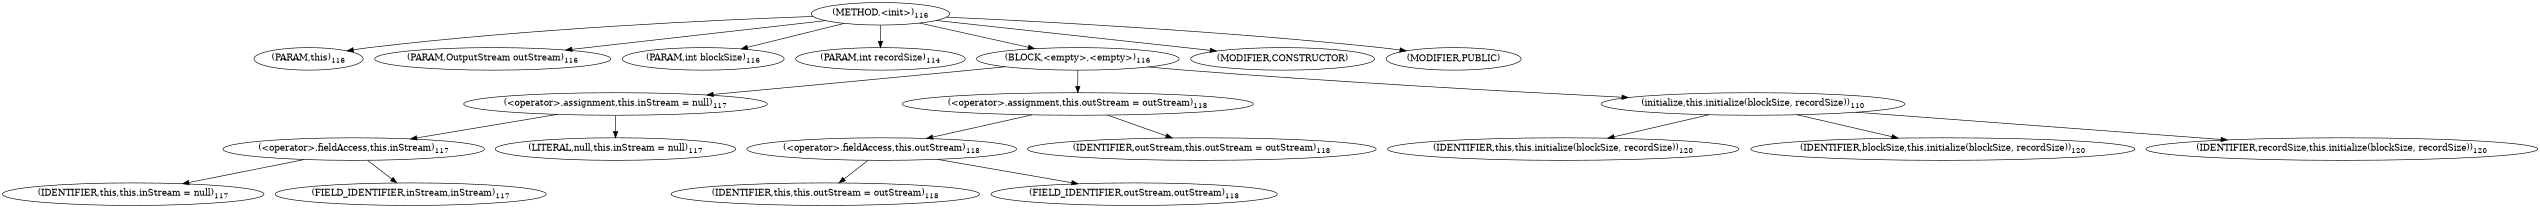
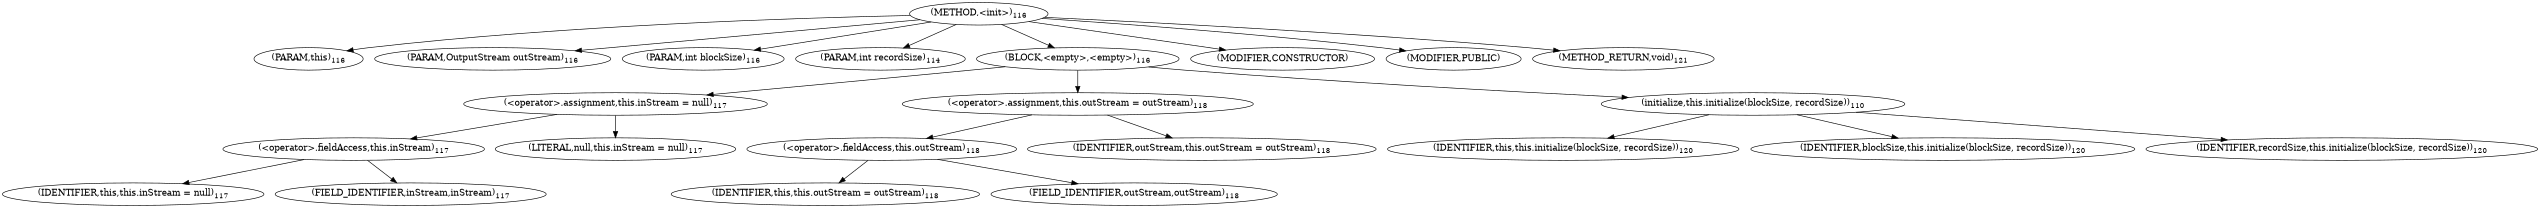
node "(METHOD_RETURN,void)": added
